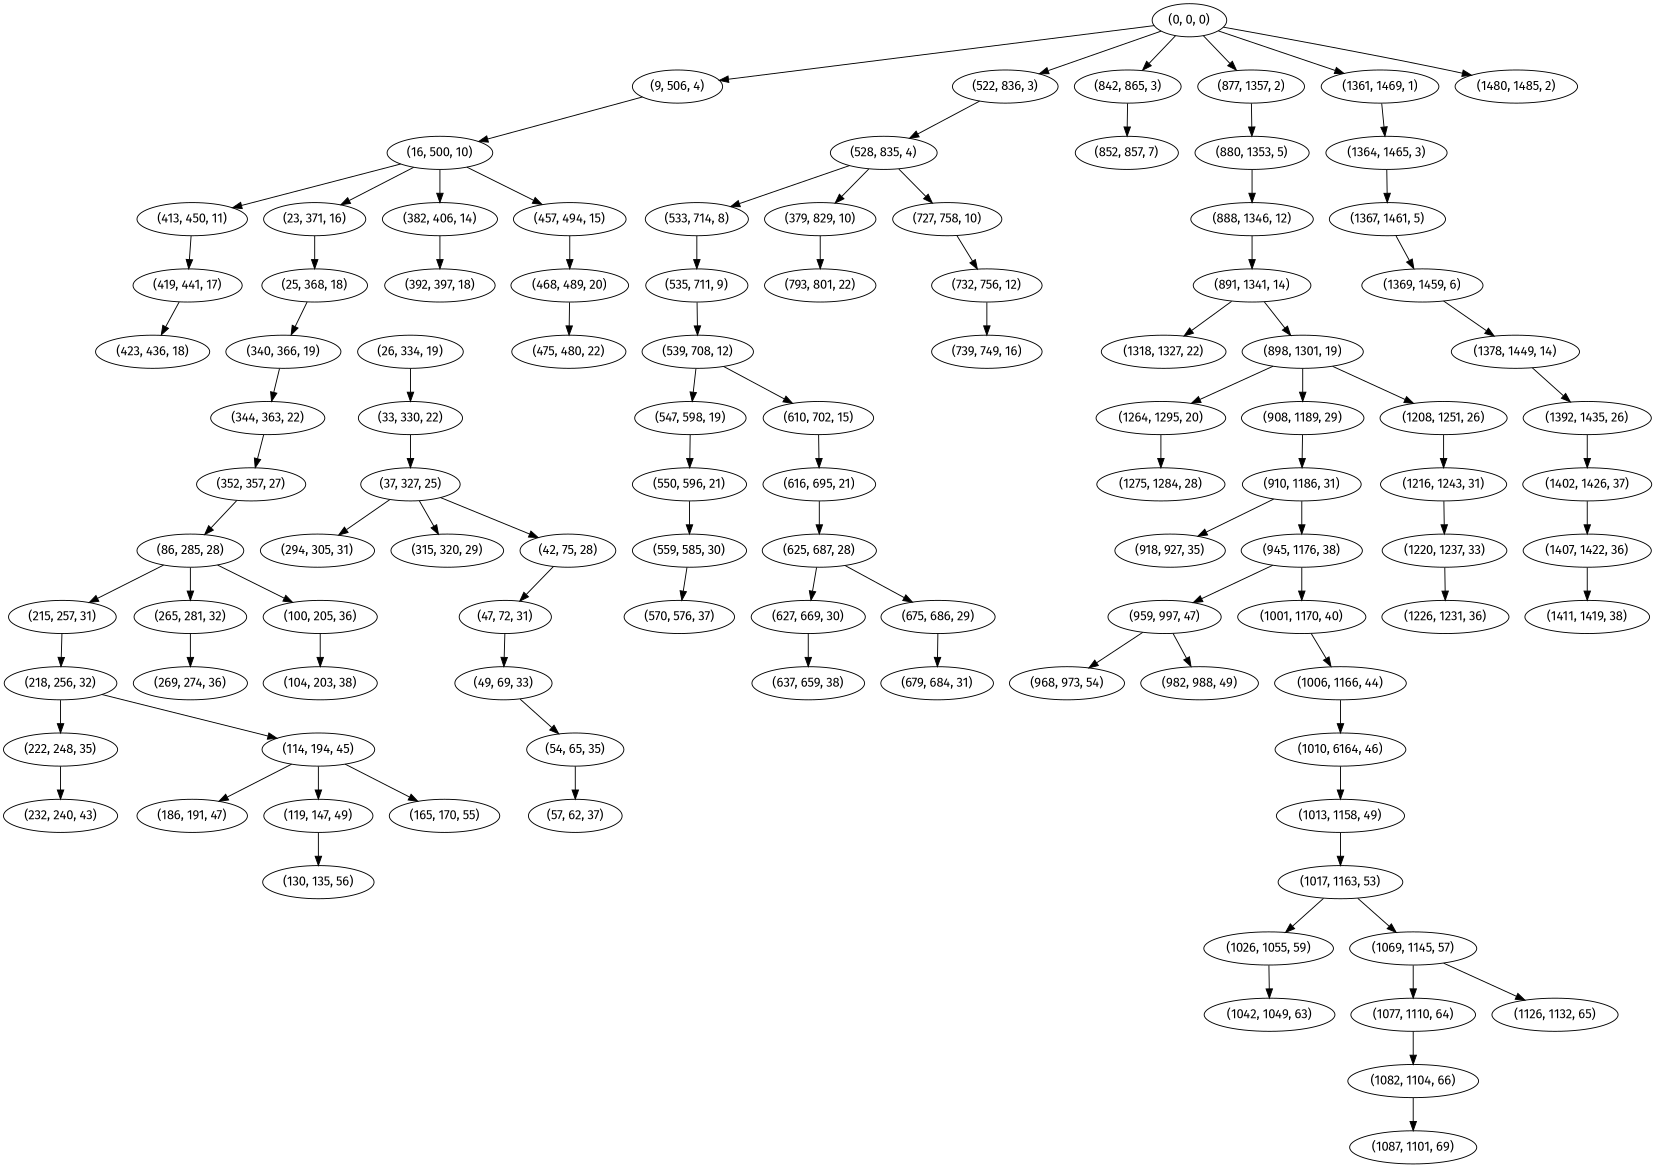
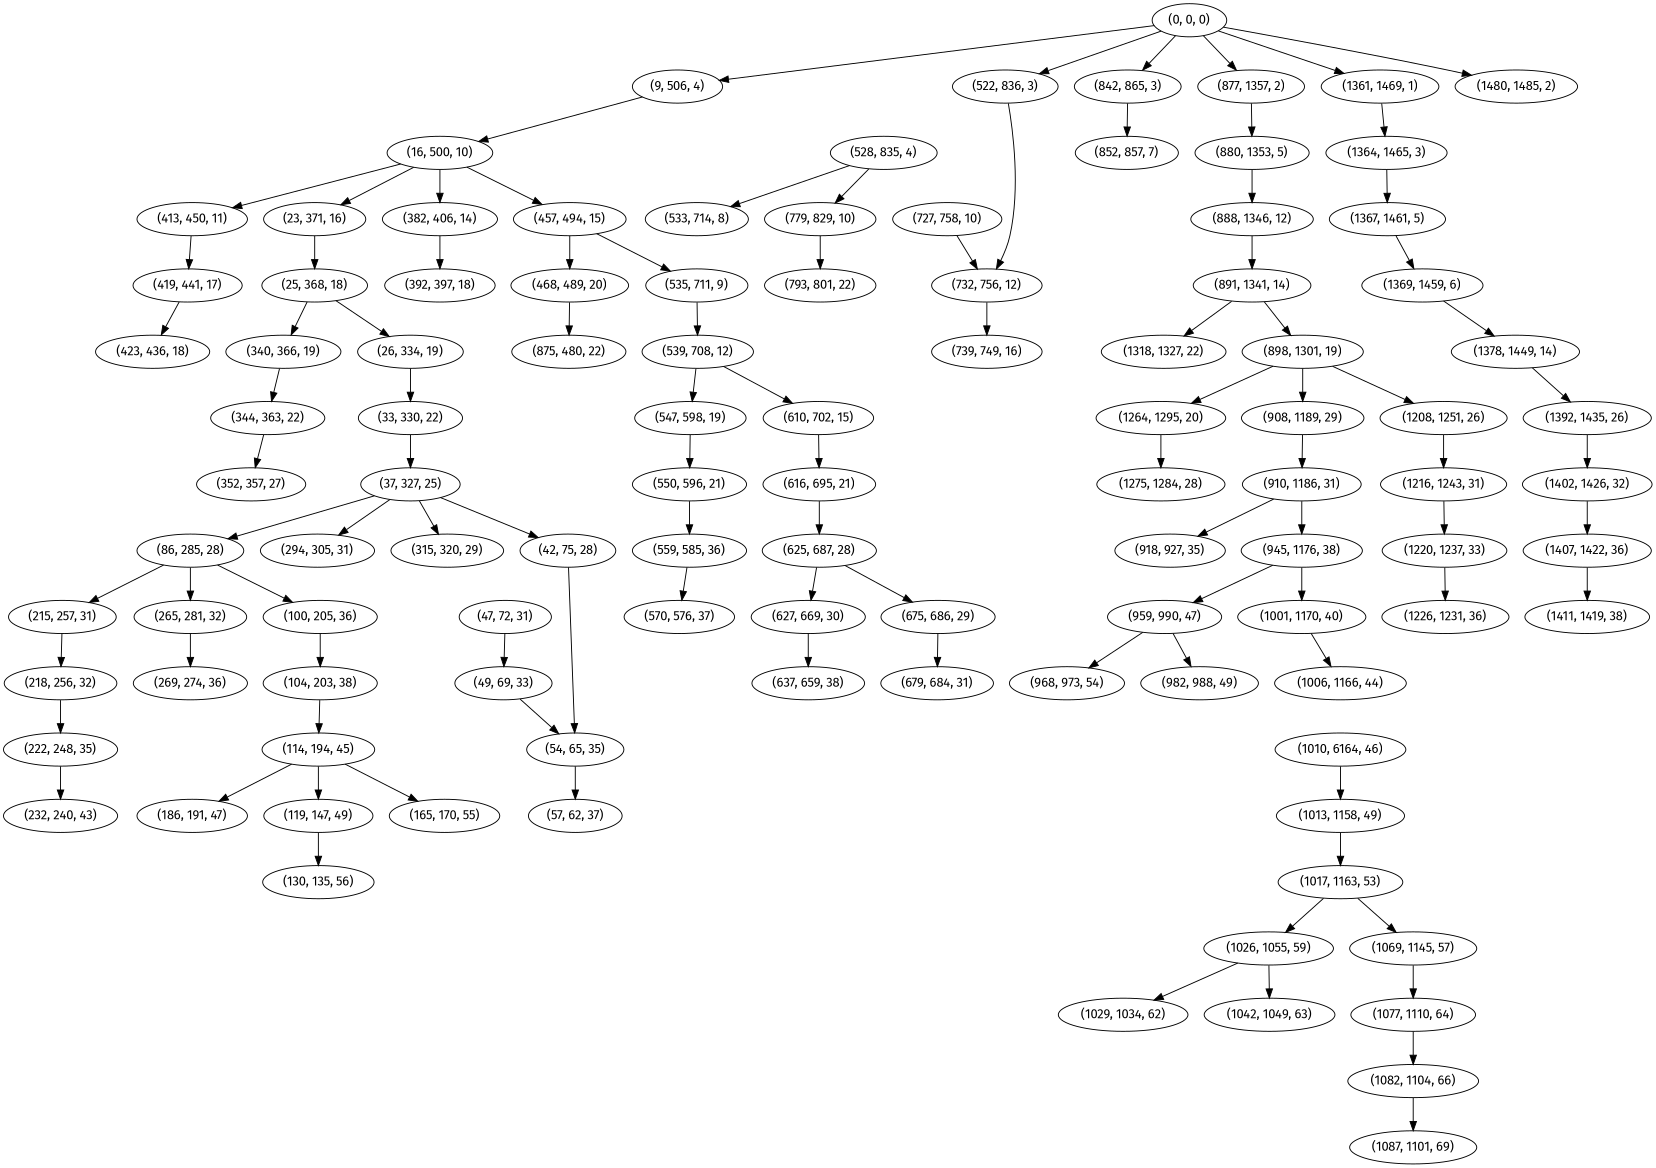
edge "(522, 836, 3)" -> "(528, 835, 4)": now "(522, 836, 3)" -> "(732, 756, 12)"
edge "(528, 835, 4)" -> "(727, 758, 10)": removed
node "(379, 829, 10)": label "(379, 829, 10)" -> "(779, 829, 10)"
edge "(533, 714, 8)" -> "(535, 711, 9)": now "(457, 494, 15)" -> "(535, 711, 9)"
edge "(25, 368, 18)" -> "(26, 334, 19)": added
node "(475, 480, 22)": label "(475, 480, 22)" -> "(875, 480, 22)"
node "(1402, 1426, 37)": label "(1402, 1426, 37)" -> "(1402, 1426, 32)"
edge "(352, 357, 27)" -> "(86, 285, 28)": now "(37, 327, 25)" -> "(86, 285, 28)"
node "(559, 585, 30)": label "(559, 585, 30)" -> "(559, 585, 36)"
edge "(42, 75, 28)" -> "(47, 72, 31)": now "(42, 75, 28)" -> "(54, 65, 35)"
node "(959, 997, 47)": label "(959, 997, 47)" -> "(959, 990, 47)"
edge "(1006, 1166, 44)" -> "(1010, 6164, 46)": removed
edge "(218, 256, 32)" -> "(114, 194, 45)": now "(104, 203, 38)" -> "(114, 194, 45)"
node "(1029, 1034, 62)": added
node "(1126, 1132, 65)": removed
